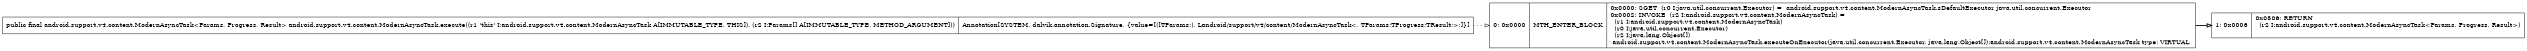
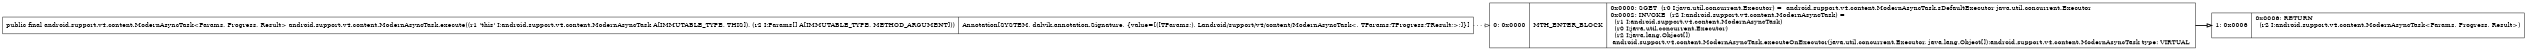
node "1: 0x0006": text "0x0506: RETURN" -> "0x0006: RETURN"
